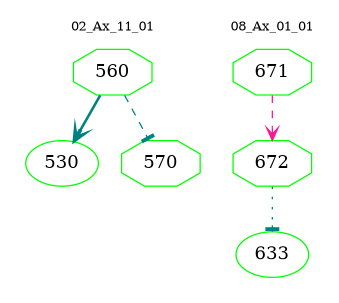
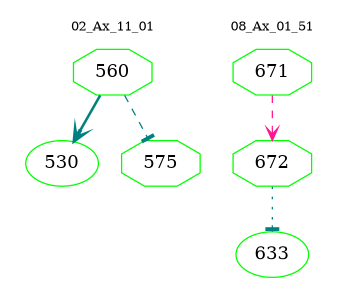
cluster "08_Ax_01_01": label "08_Ax_01_01" -> "08_Ax_01_51"
node "570": label "570" -> "575"
